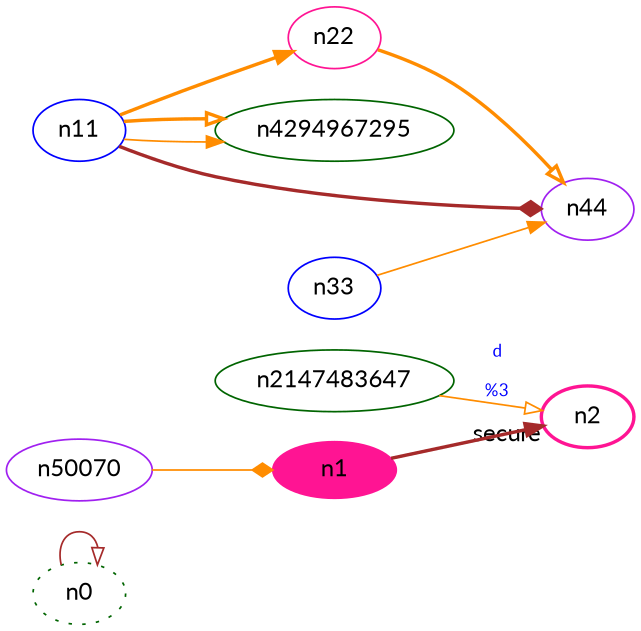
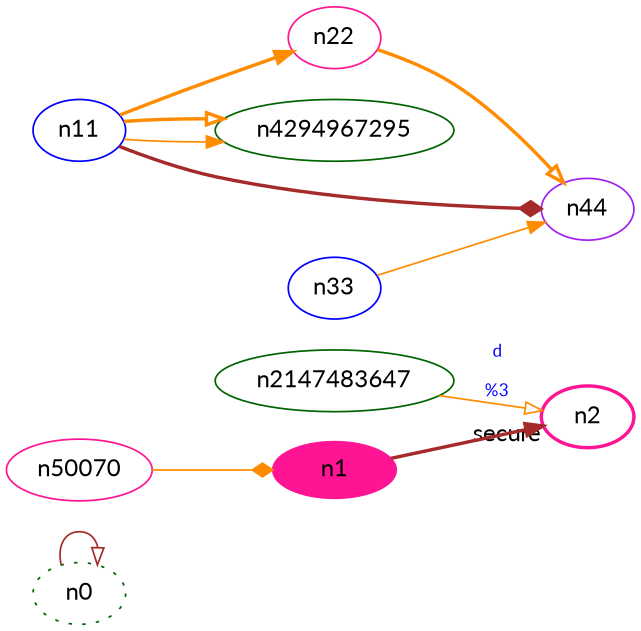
node "n50070": color purple -> deeppink
